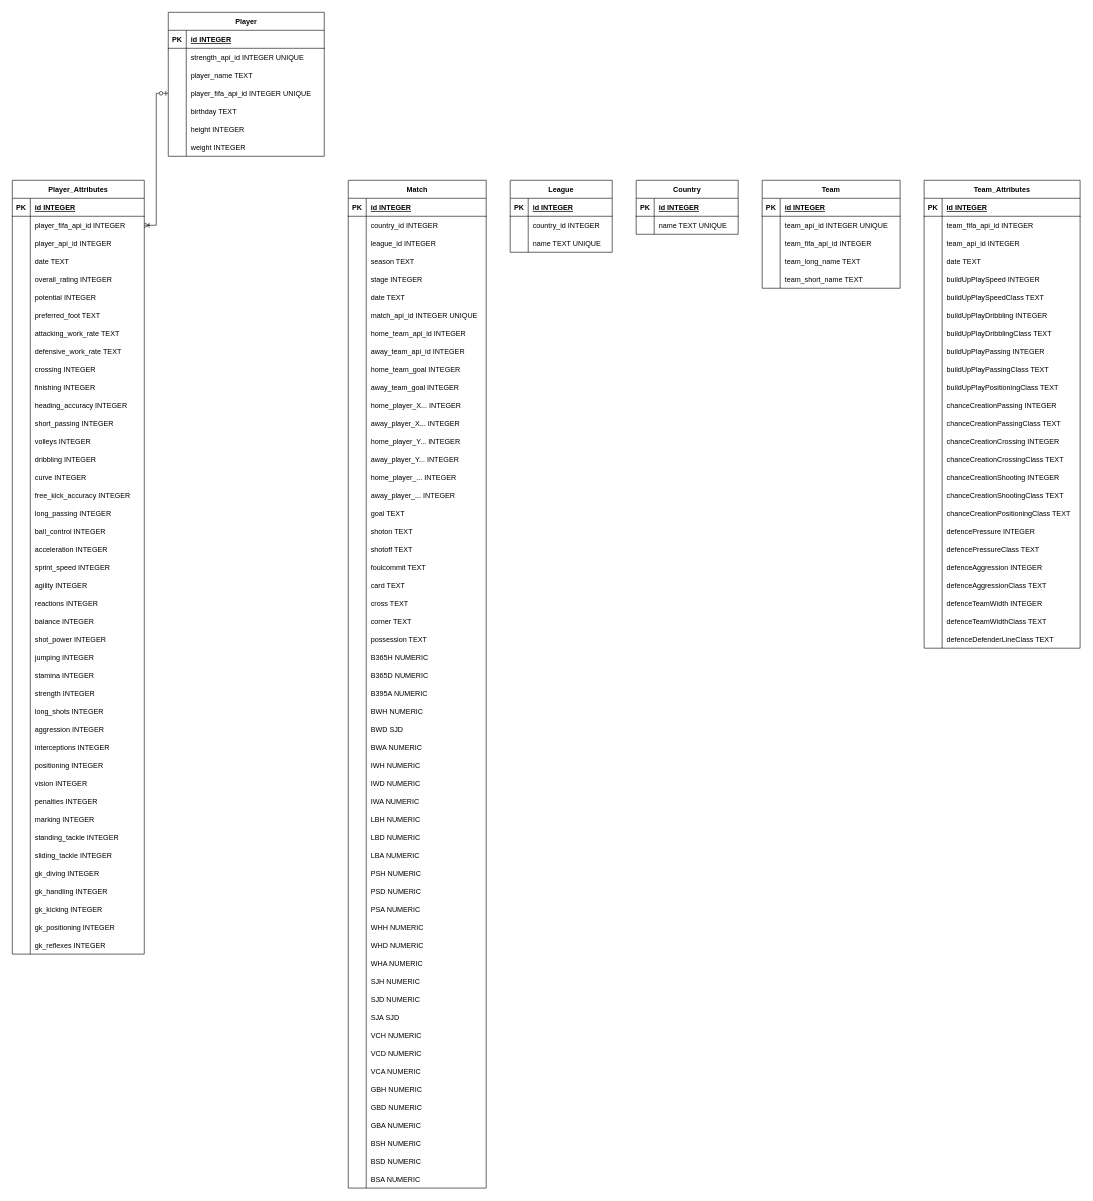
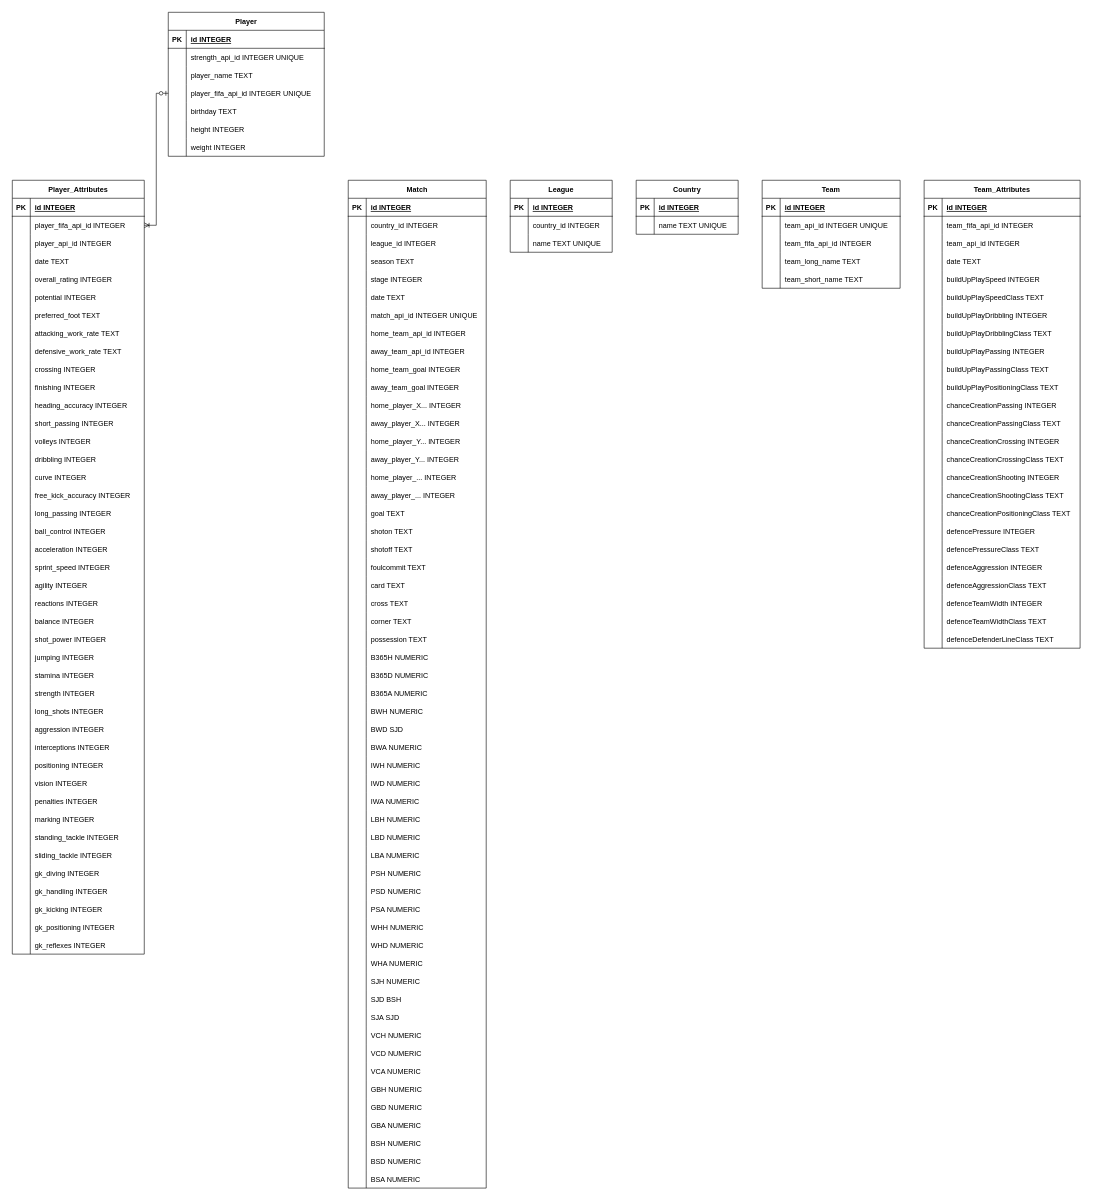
node "B395A NUMERIC": label "B395A NUMERIC" -> "B365A NUMERIC"
node "SJD NUMERIC": label "SJD NUMERIC" -> "SJD BSH"
